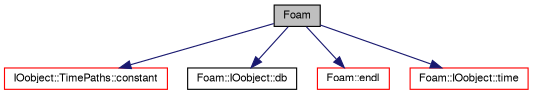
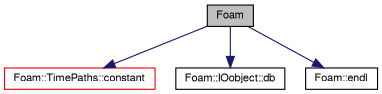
node "IOobject::TimePaths::constant": label "IOobject::TimePaths::constant" -> "Foam::TimePaths::constant"
node "Foam::endl": color red -> black
node "Foam::IOobject::time": removed
